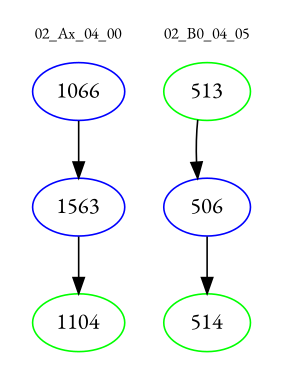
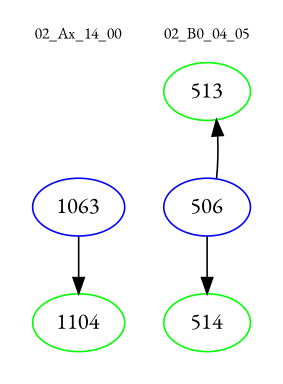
cluster "02_Ax_04_00": label "02_Ax_04_00" -> "02_Ax_14_00"
node "1066": removed
edge "513" -> "506": reversed
node "1563": label "1563" -> "1063"
